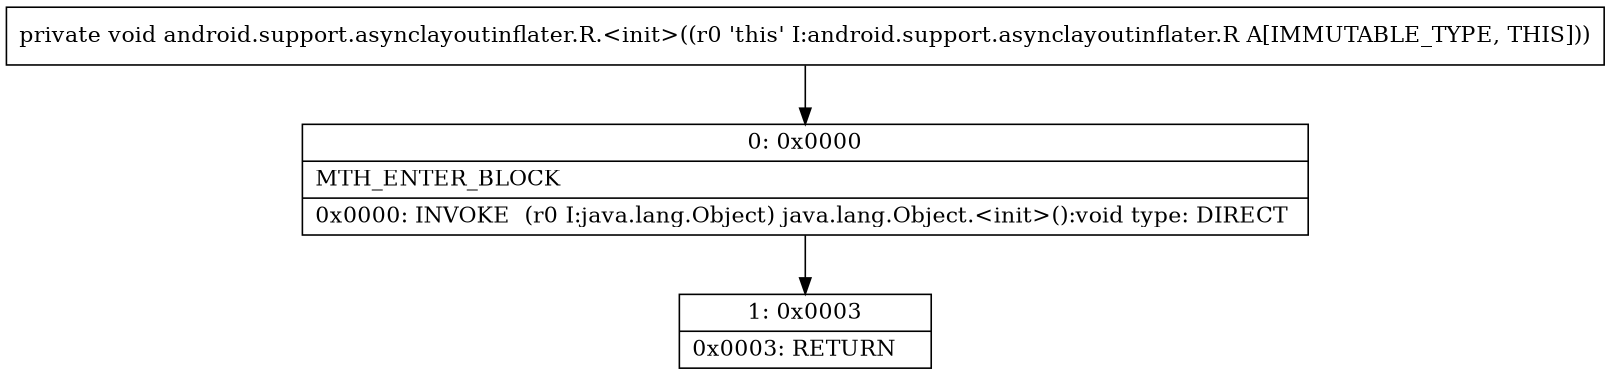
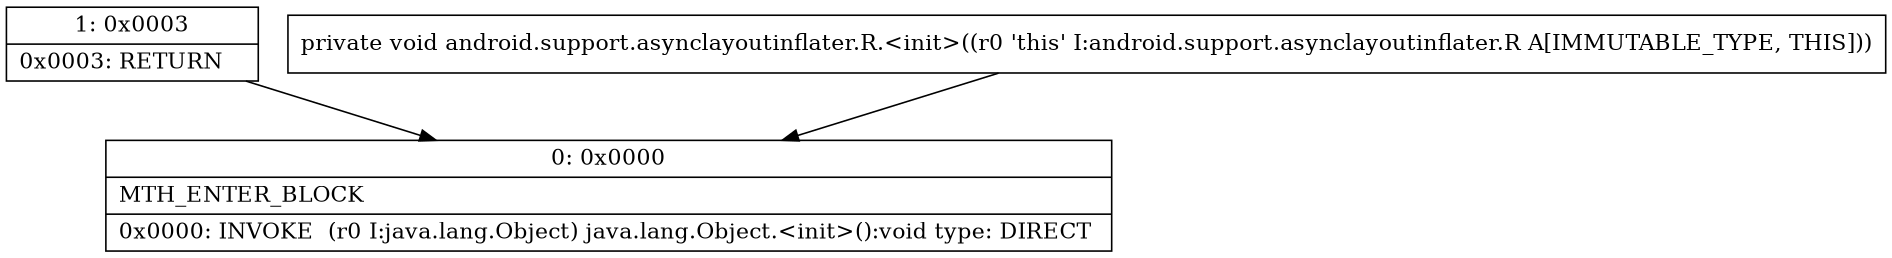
edge "0: 0x0000" -> "1: 0x0003": reversed
